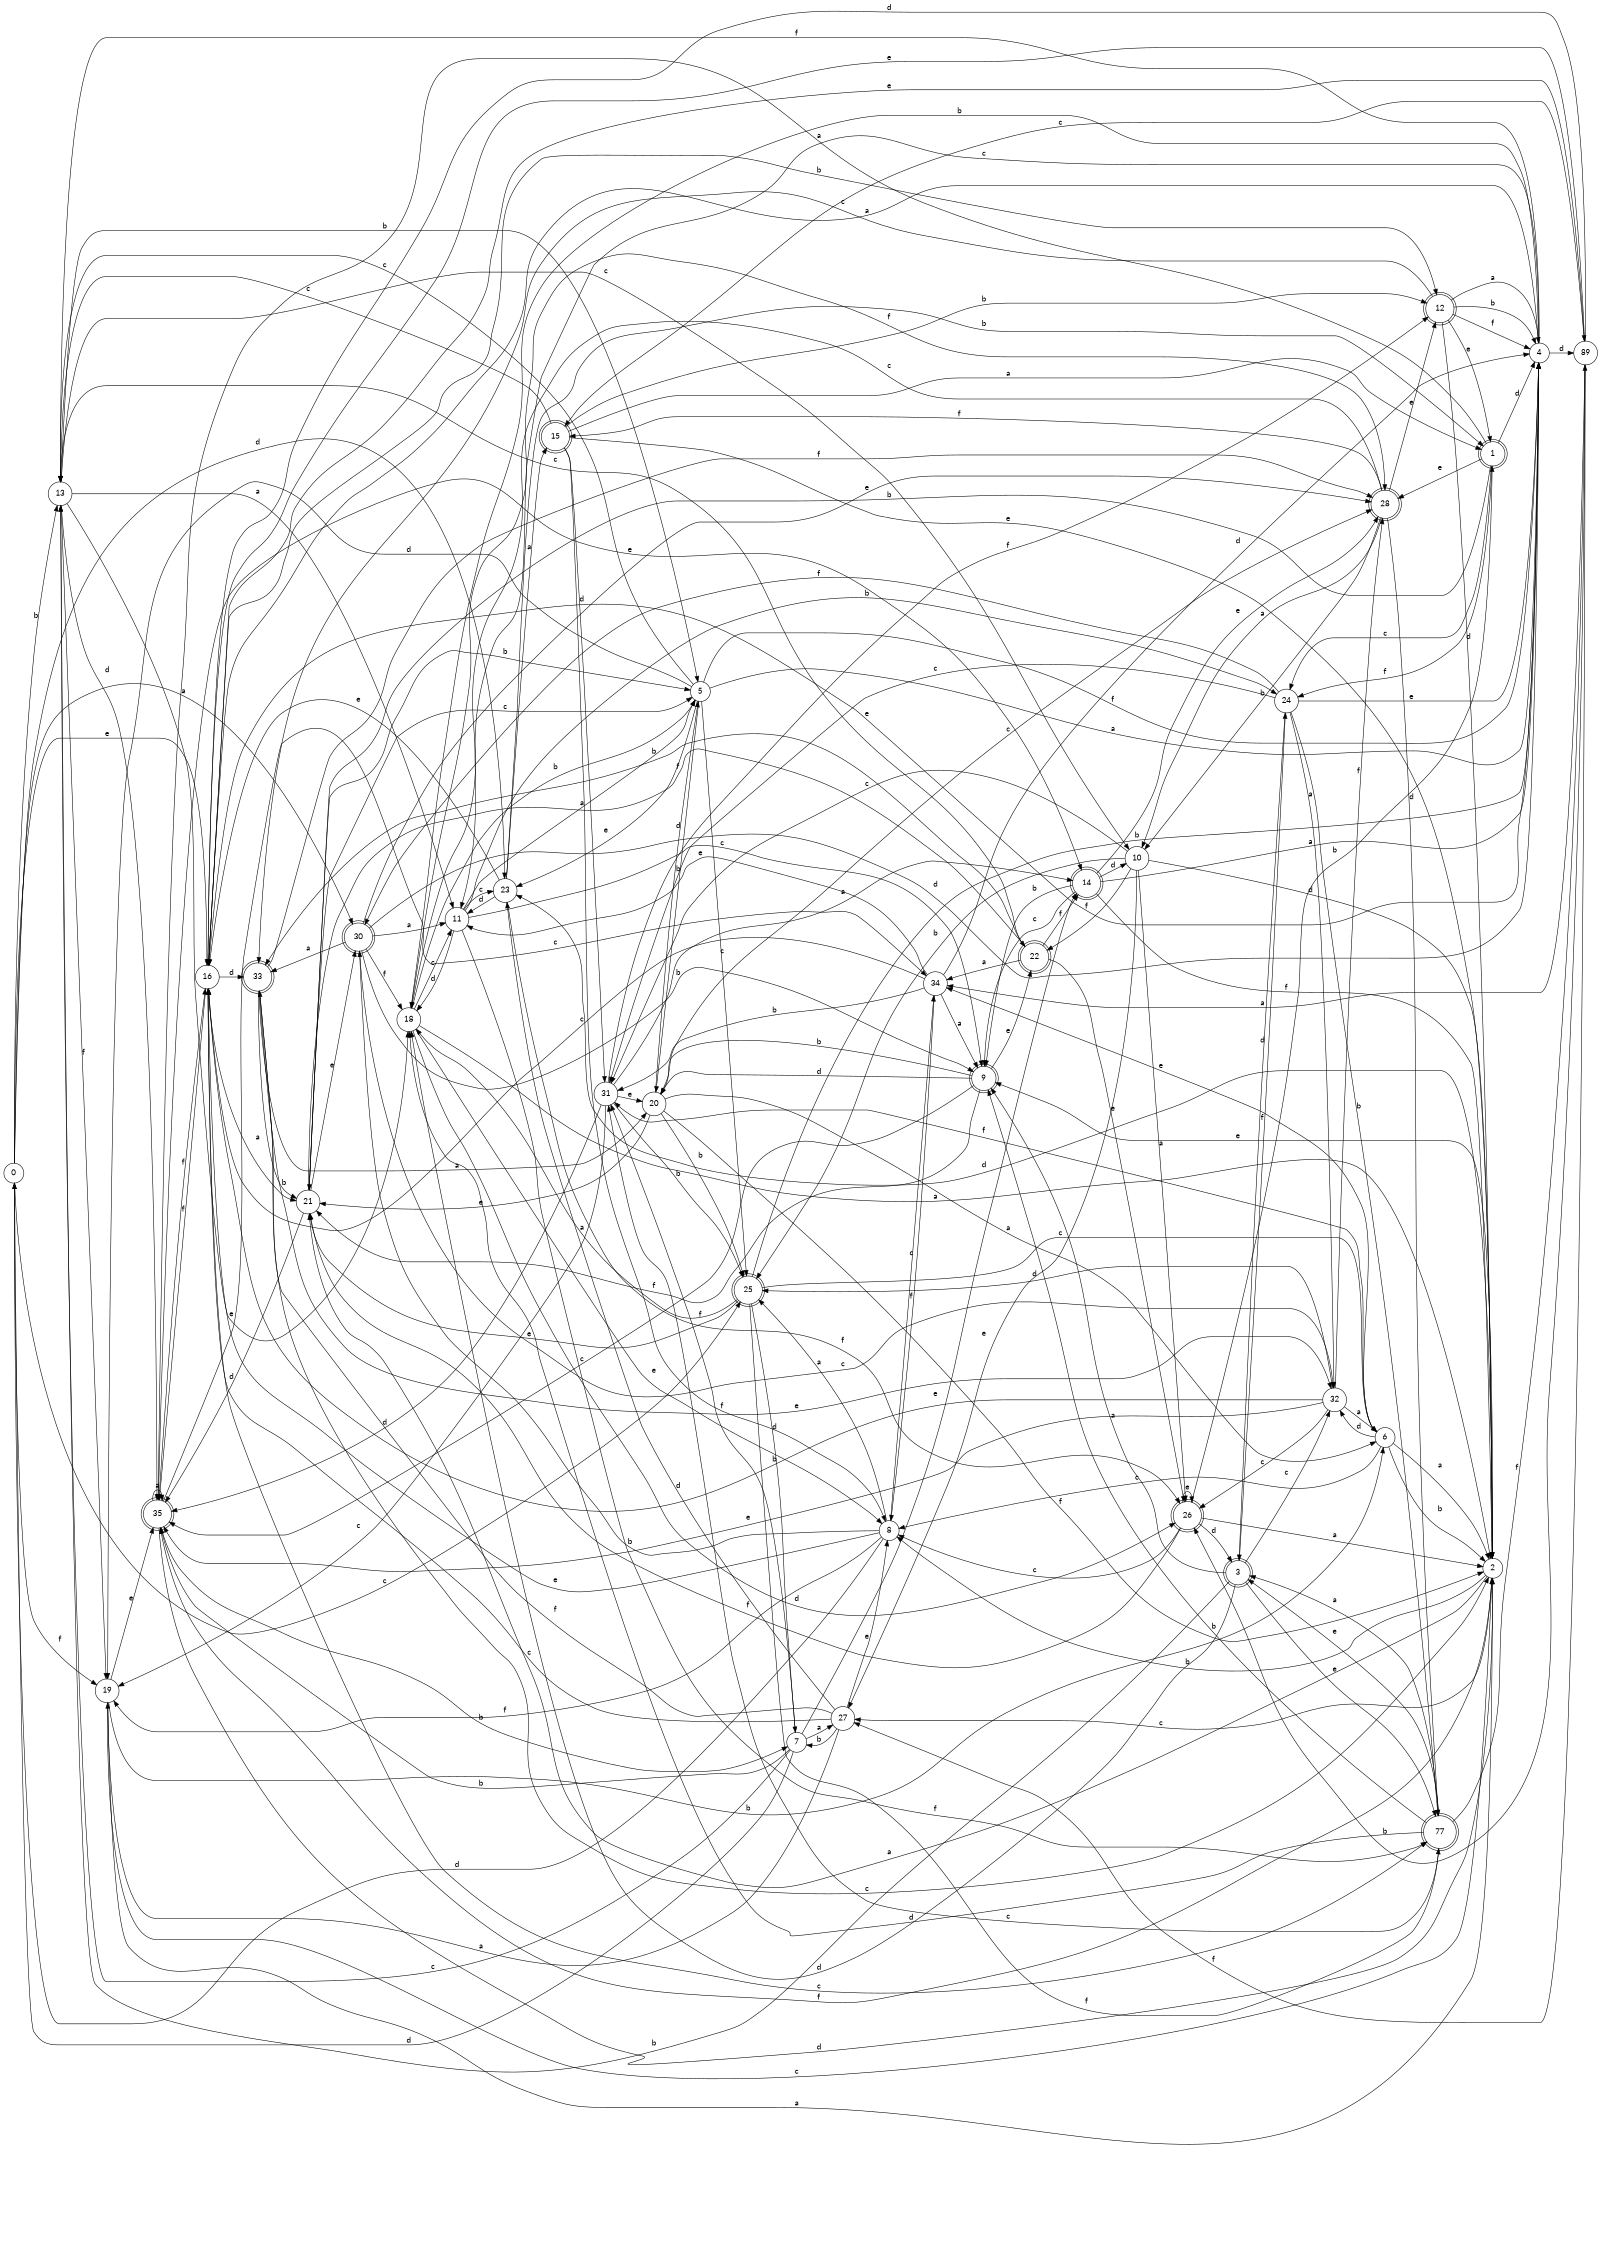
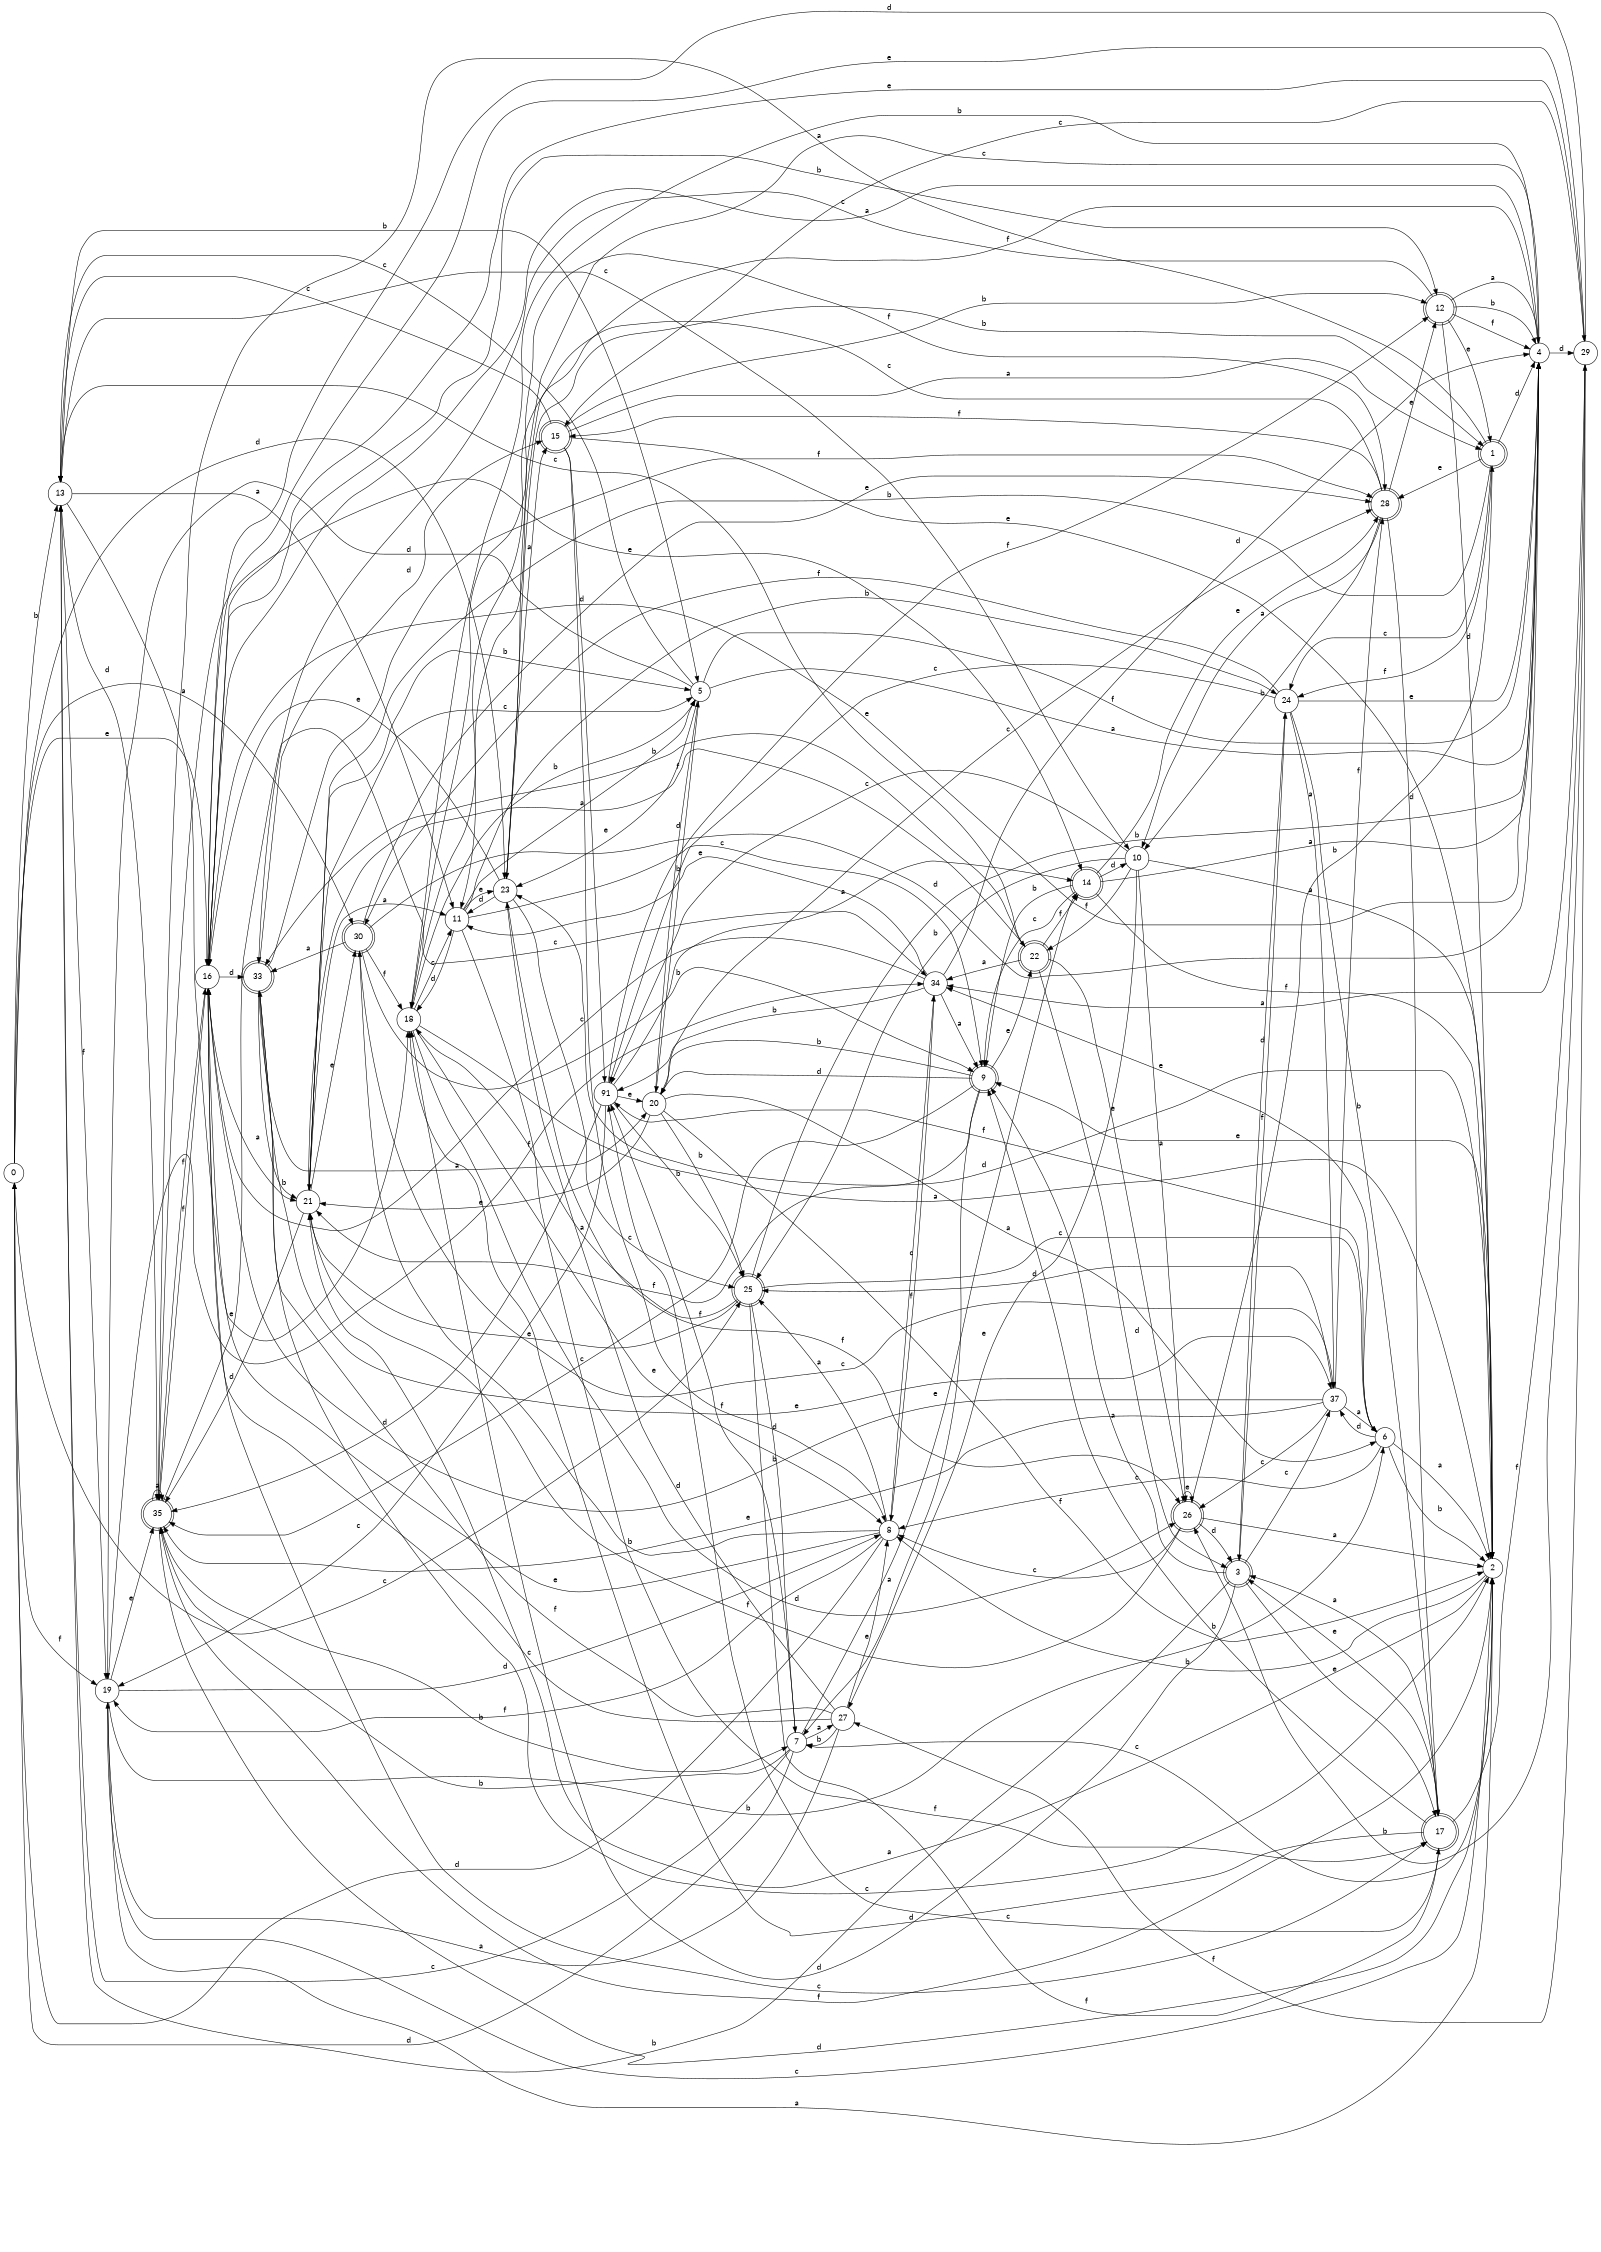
edge "4" -> "13": now "4" -> "23"
node "89": label "89" -> "29"
edge "33" -> "15": added, label "d"
edge "11" -> "23": label "c" -> "e"
edge "10" -> "2": label "d" -> "a"
edge "30" -> "11": now "21" -> "11"
edge "5" -> "25": now "23" -> "25"
node "31": label "31" -> "91"
edge "22" -> "3": added, label "d"
edge "19" -> "34": added, label "f"
node "32": label "32" -> "37"
edge "9" -> "7": added, label "a"
edge "19" -> "8": added, label "d"
edge "2" -> "27": now "2" -> "7"
node "77": label "77" -> "17"
